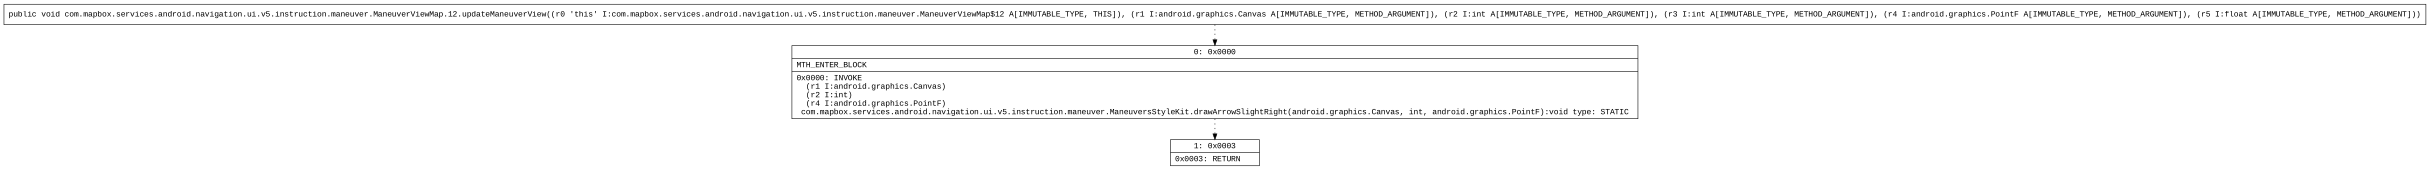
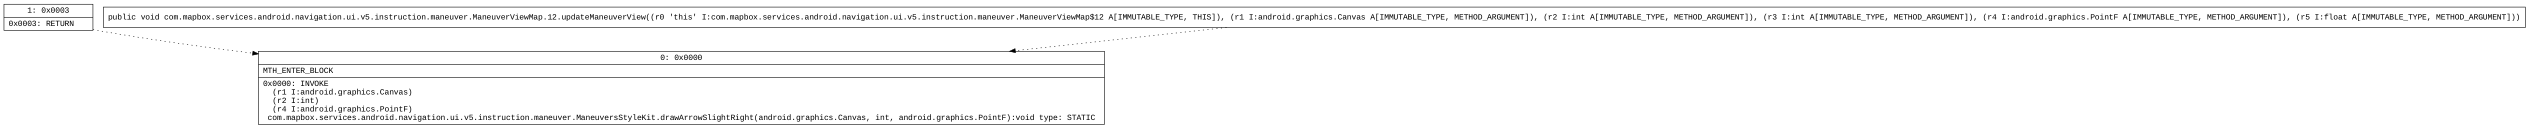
edge "0: 0x0000" -> "1: 0x0003": reversed
